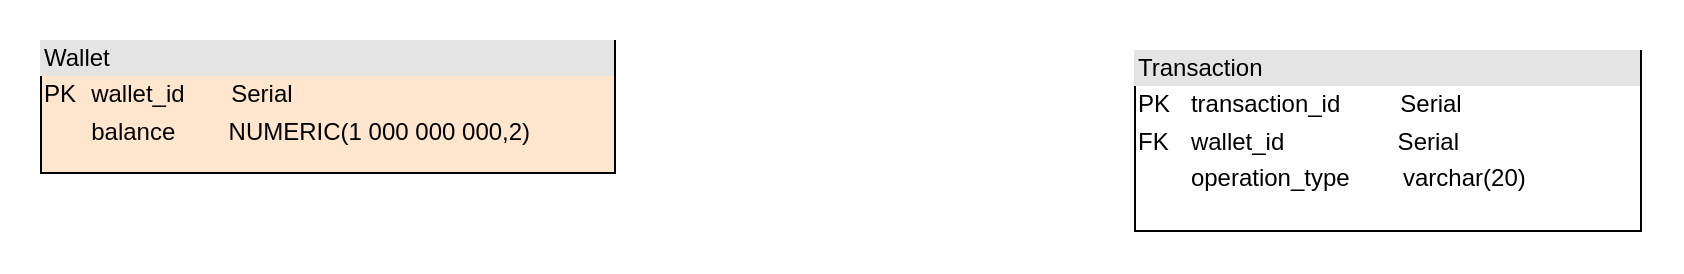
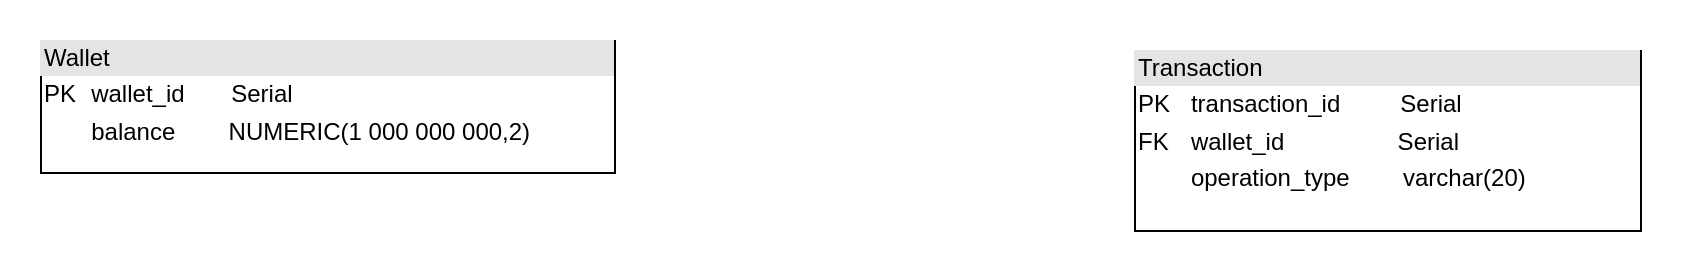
node "Wallet PK wallet_id Serial balance NUMERIC(1 000 000 000,2)": fillcolor #ffe6cc -> #ffffff
